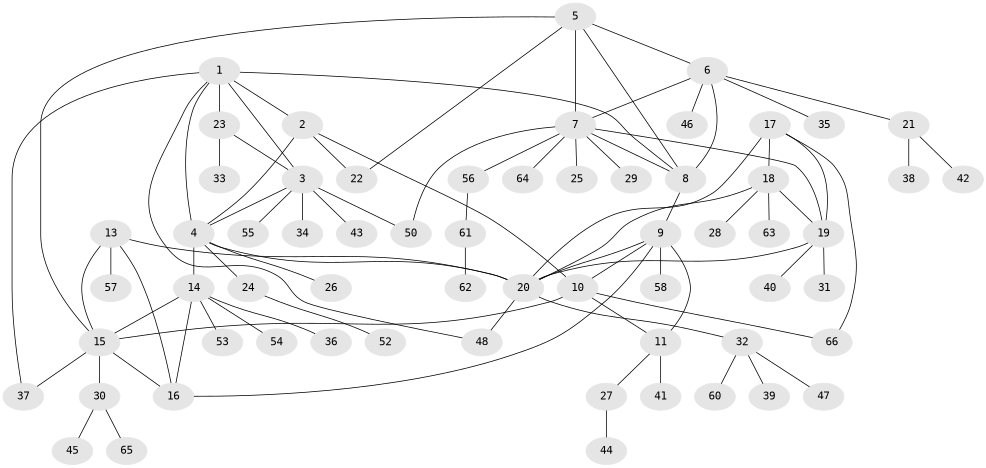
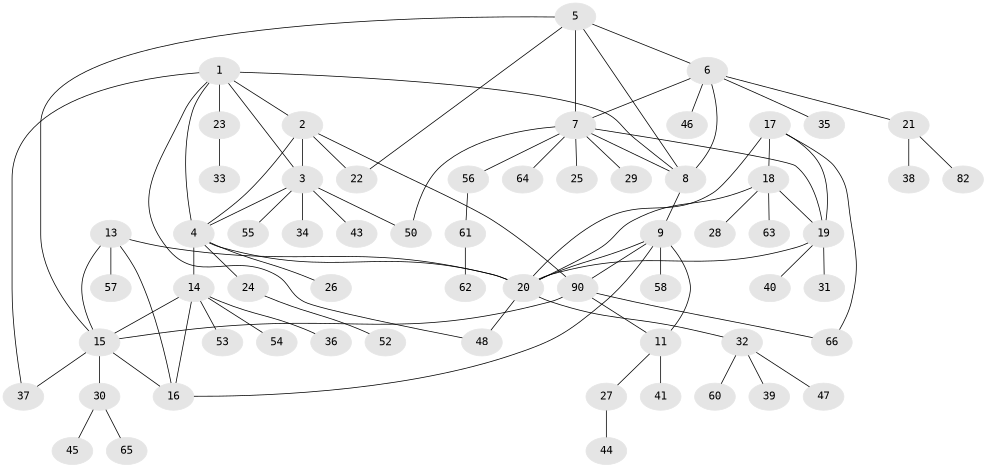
edge "23" -- "3": now "2" -- "3"
node "42": label "42" -> "82"
node "10": label "10" -> "90"
